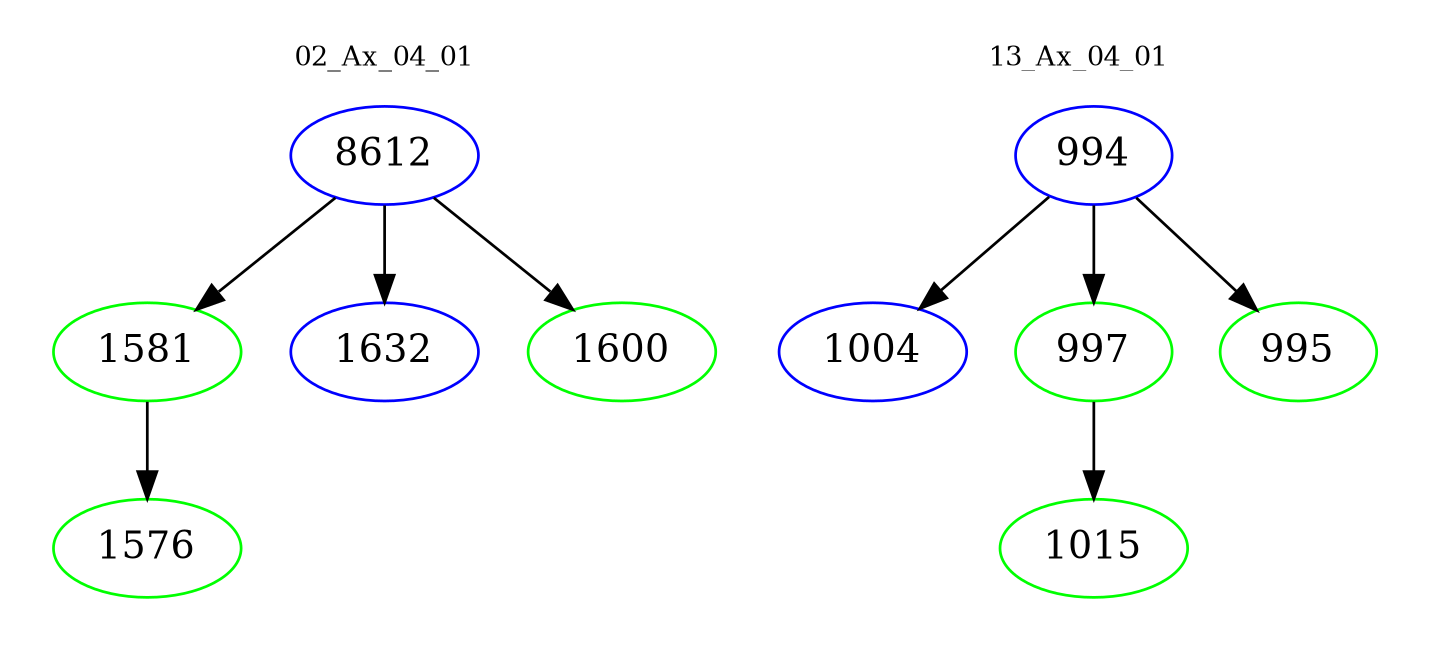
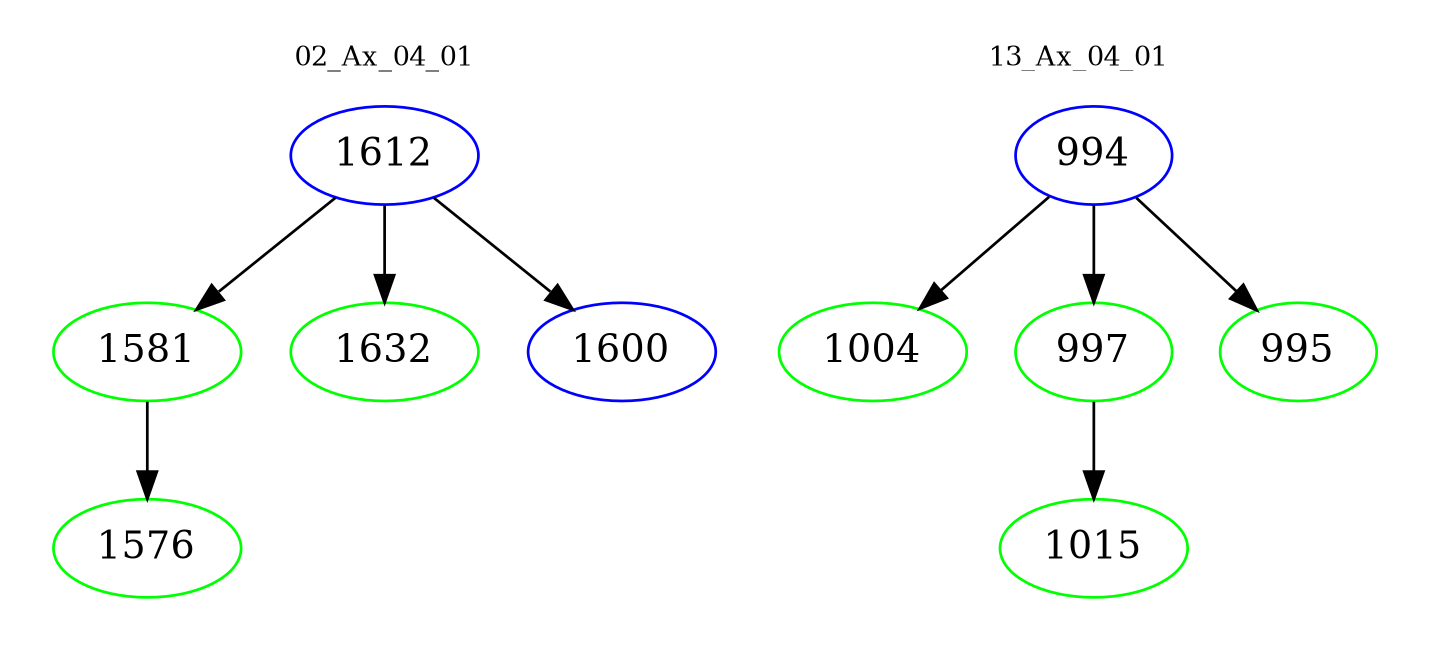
node "8612": label "8612" -> "1612"
node "1632": color blue -> green
node "1600": color green -> blue
node "1004": color blue -> green
